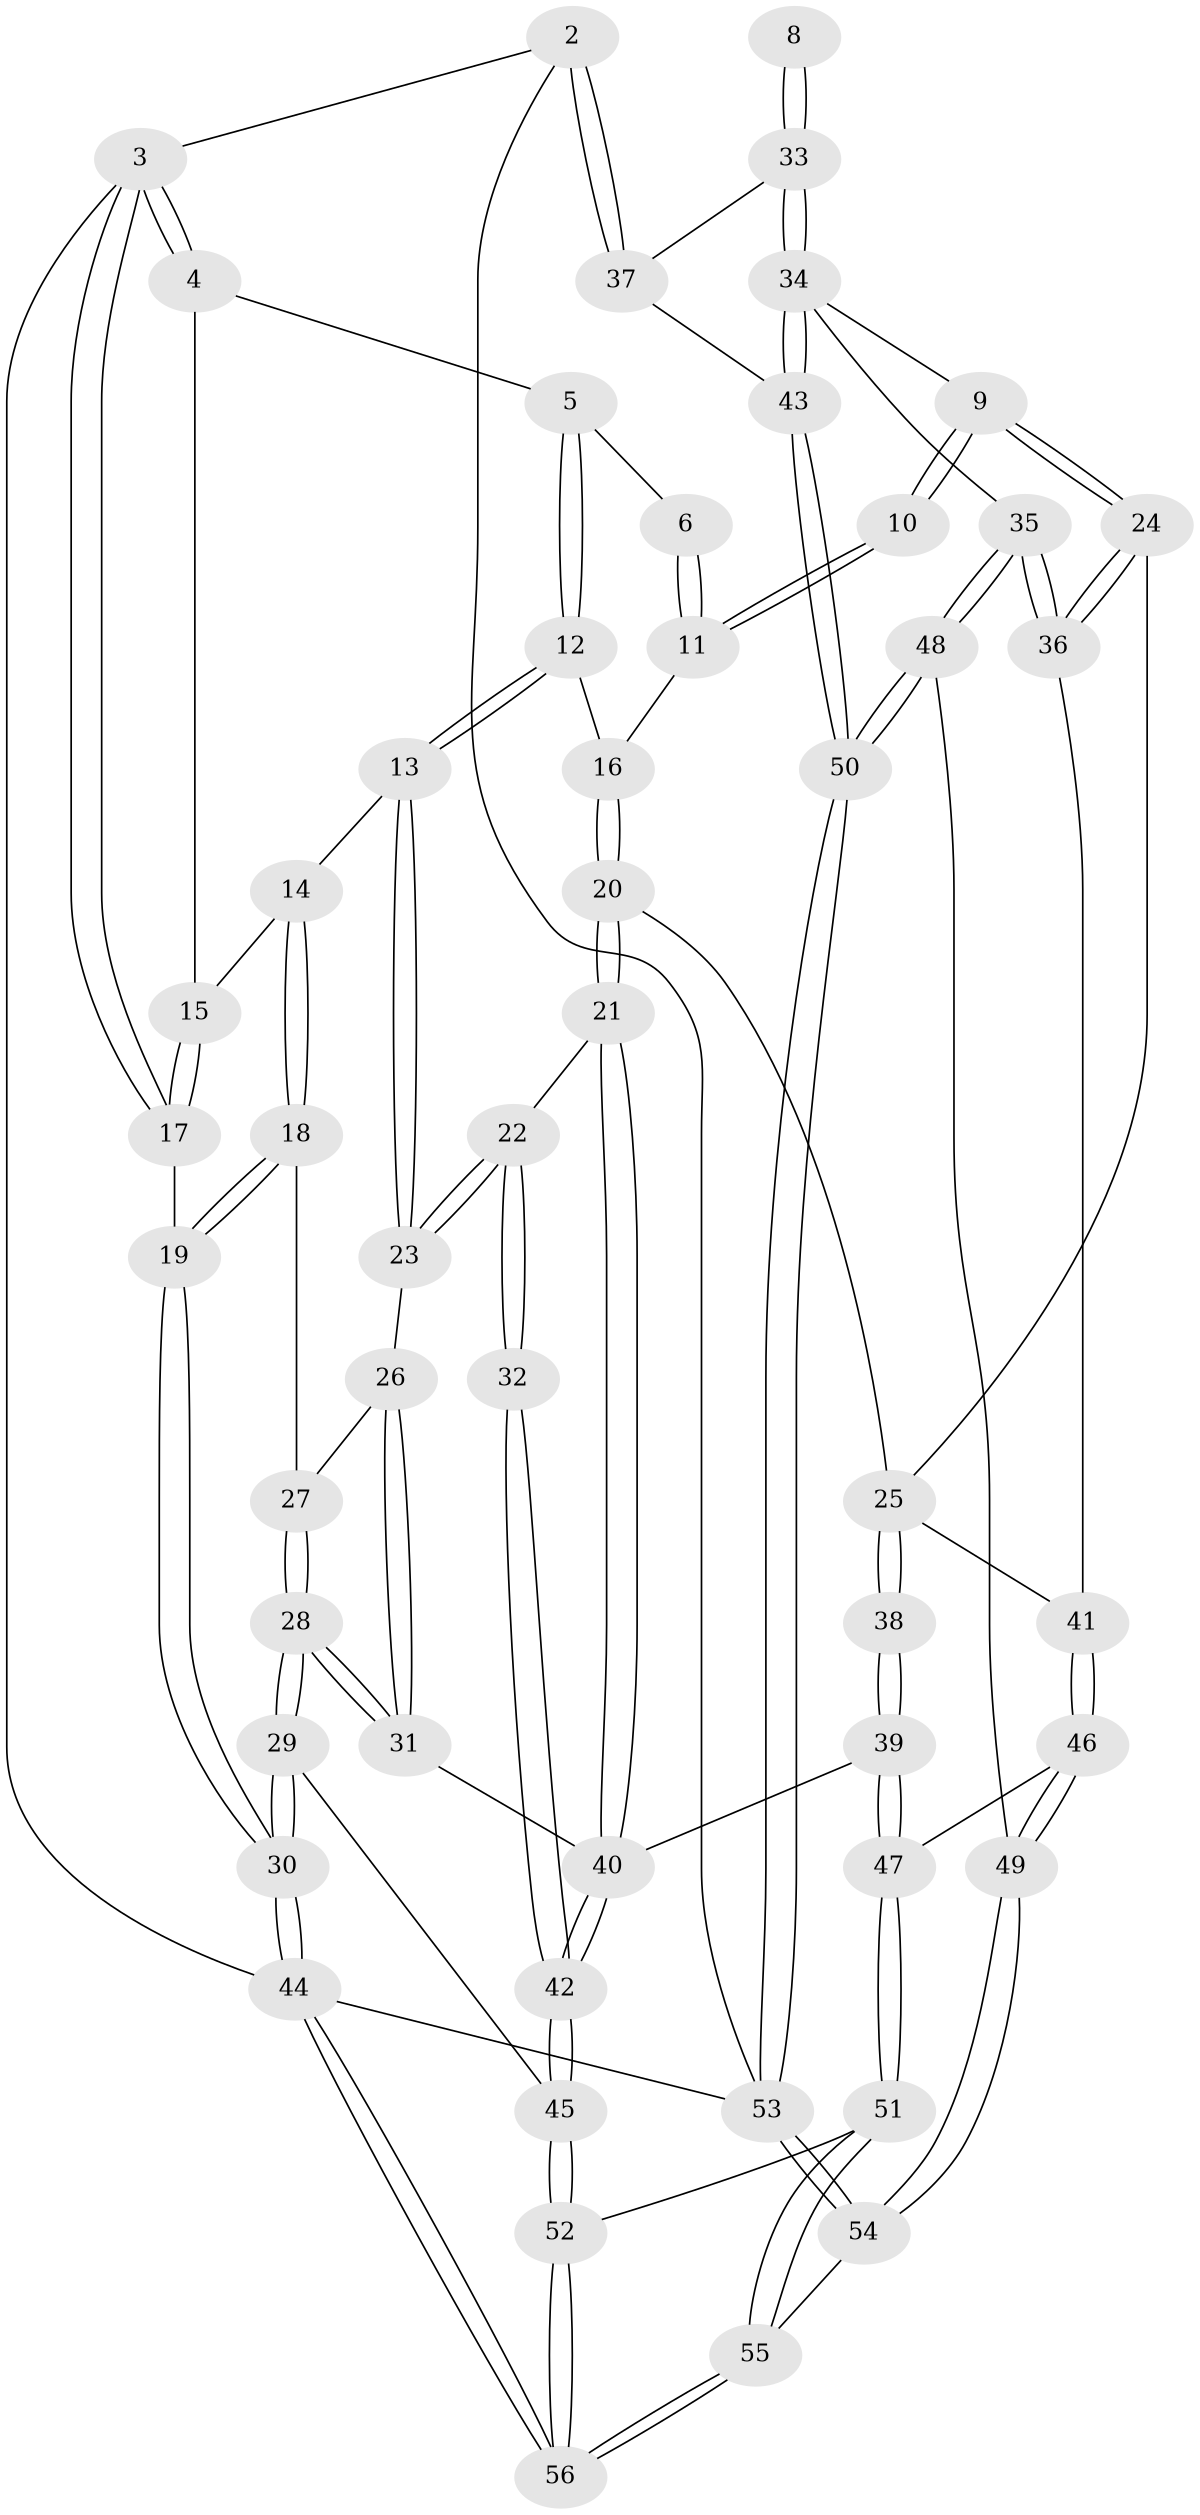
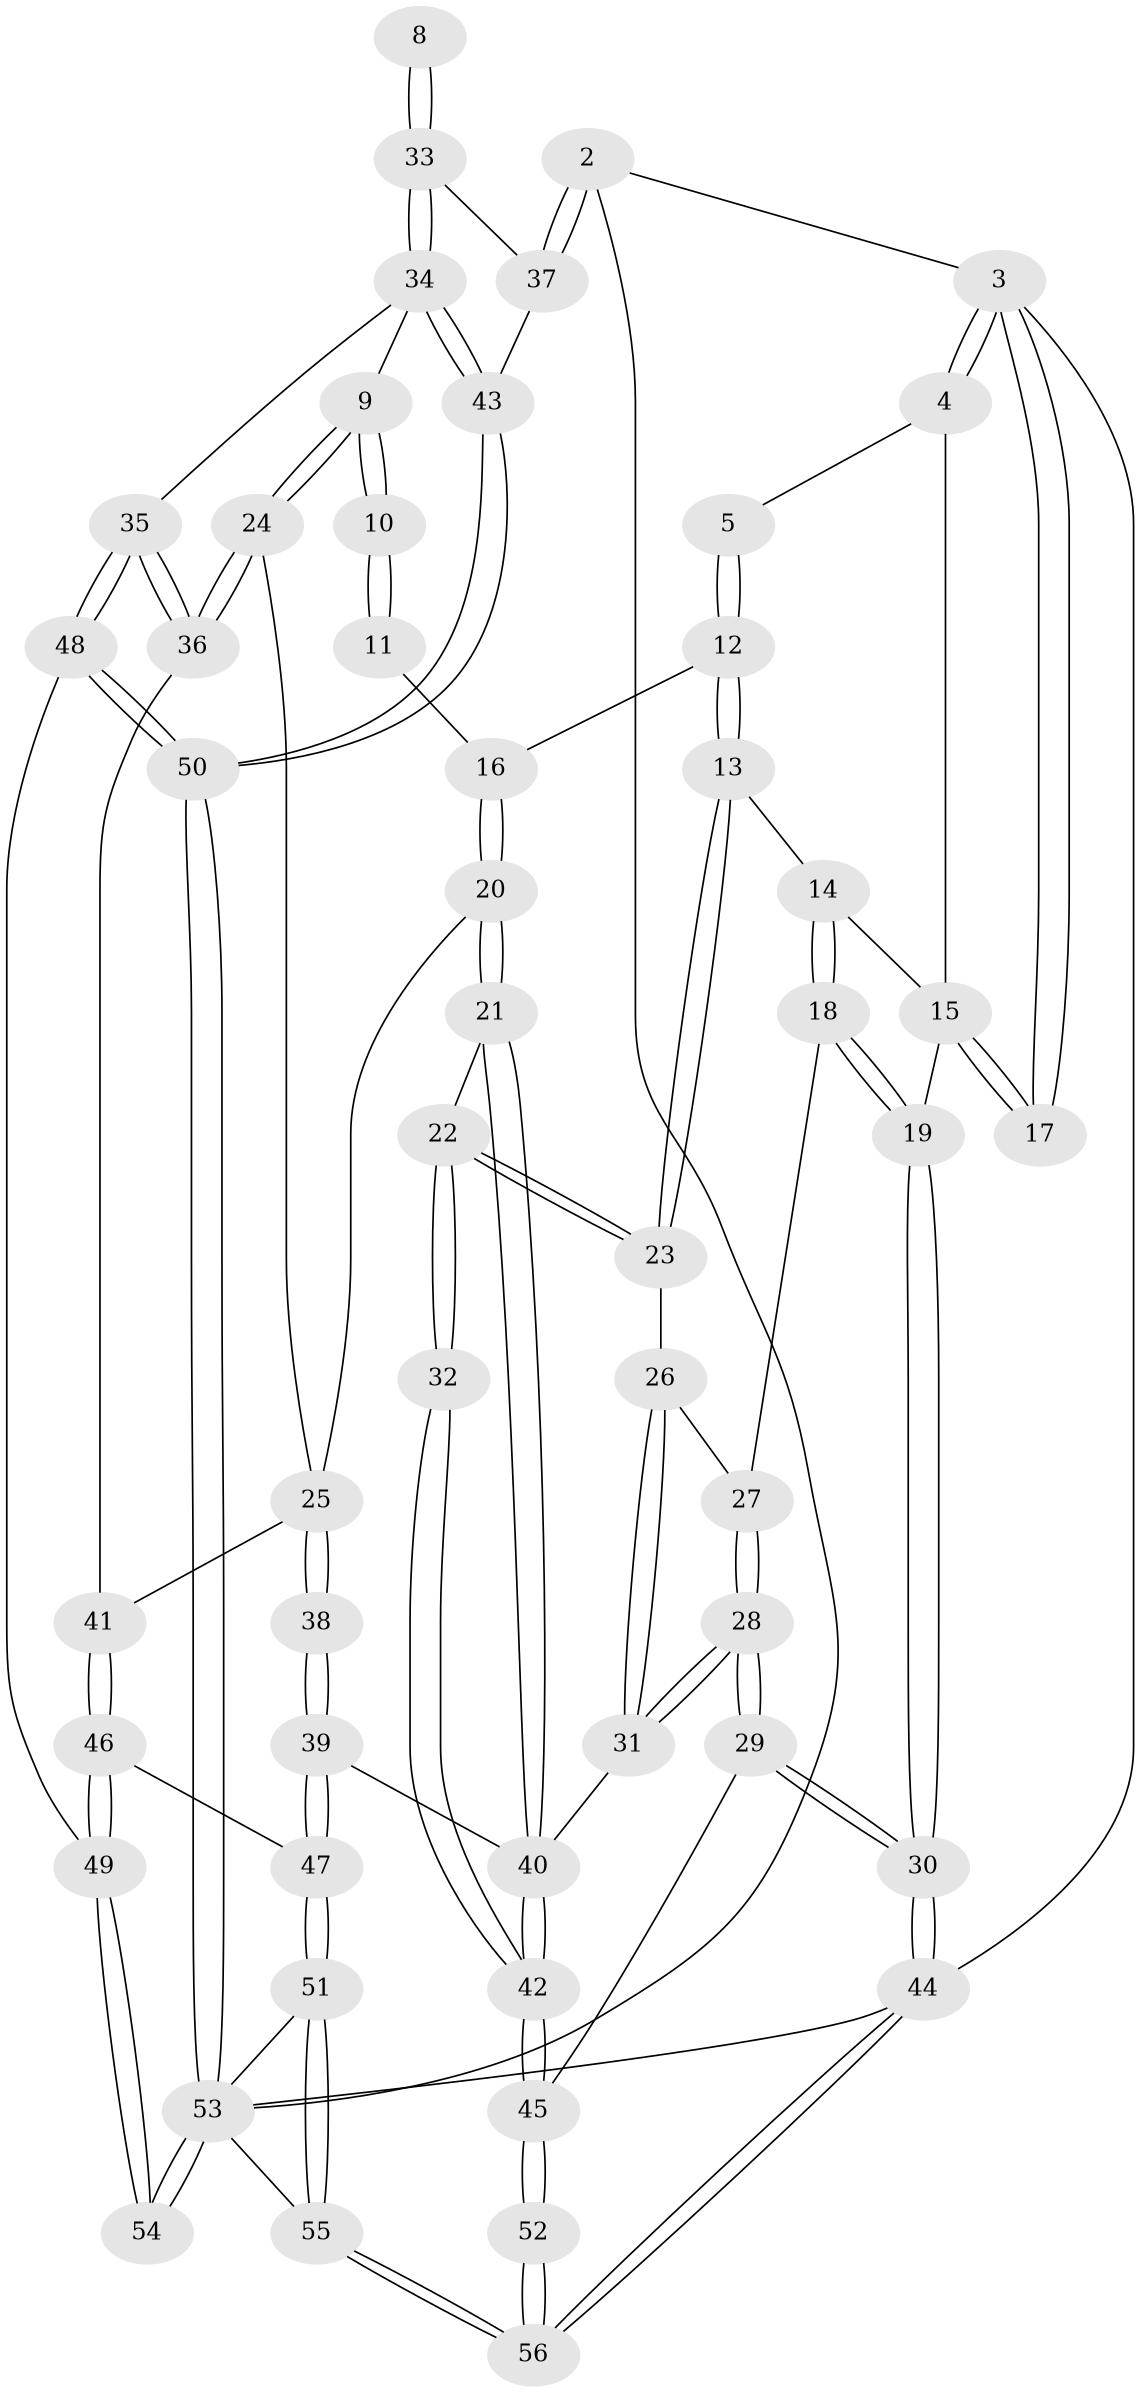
node "6": removed
edge "17" -- "19": now "15" -- "19"
edge "51" -- "52": now "51" -- "53"
edge "54" -- "55": now "53" -- "55"
